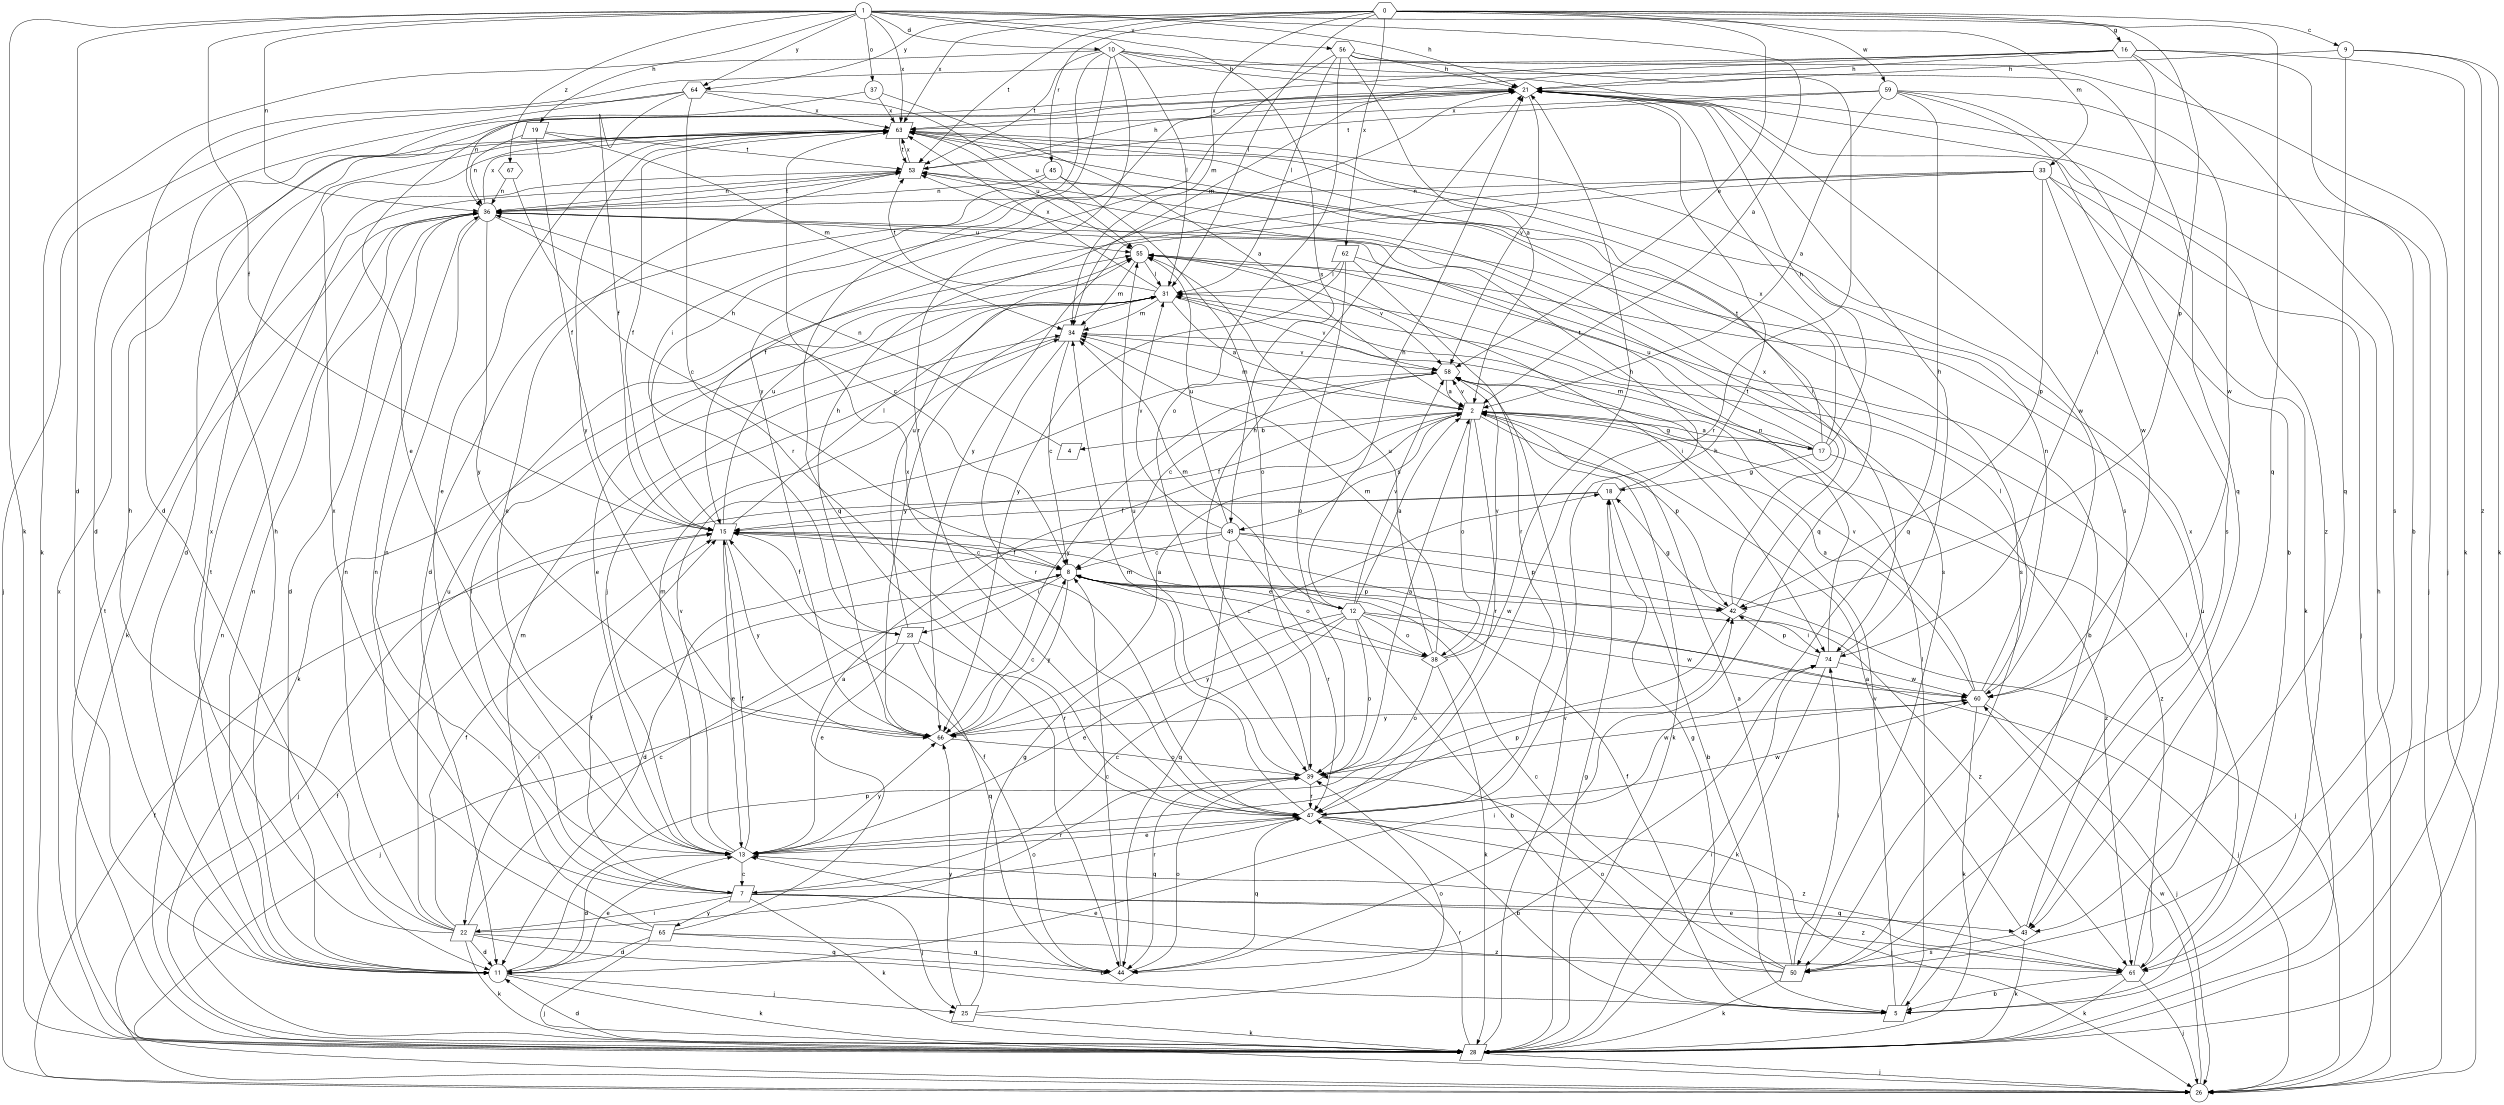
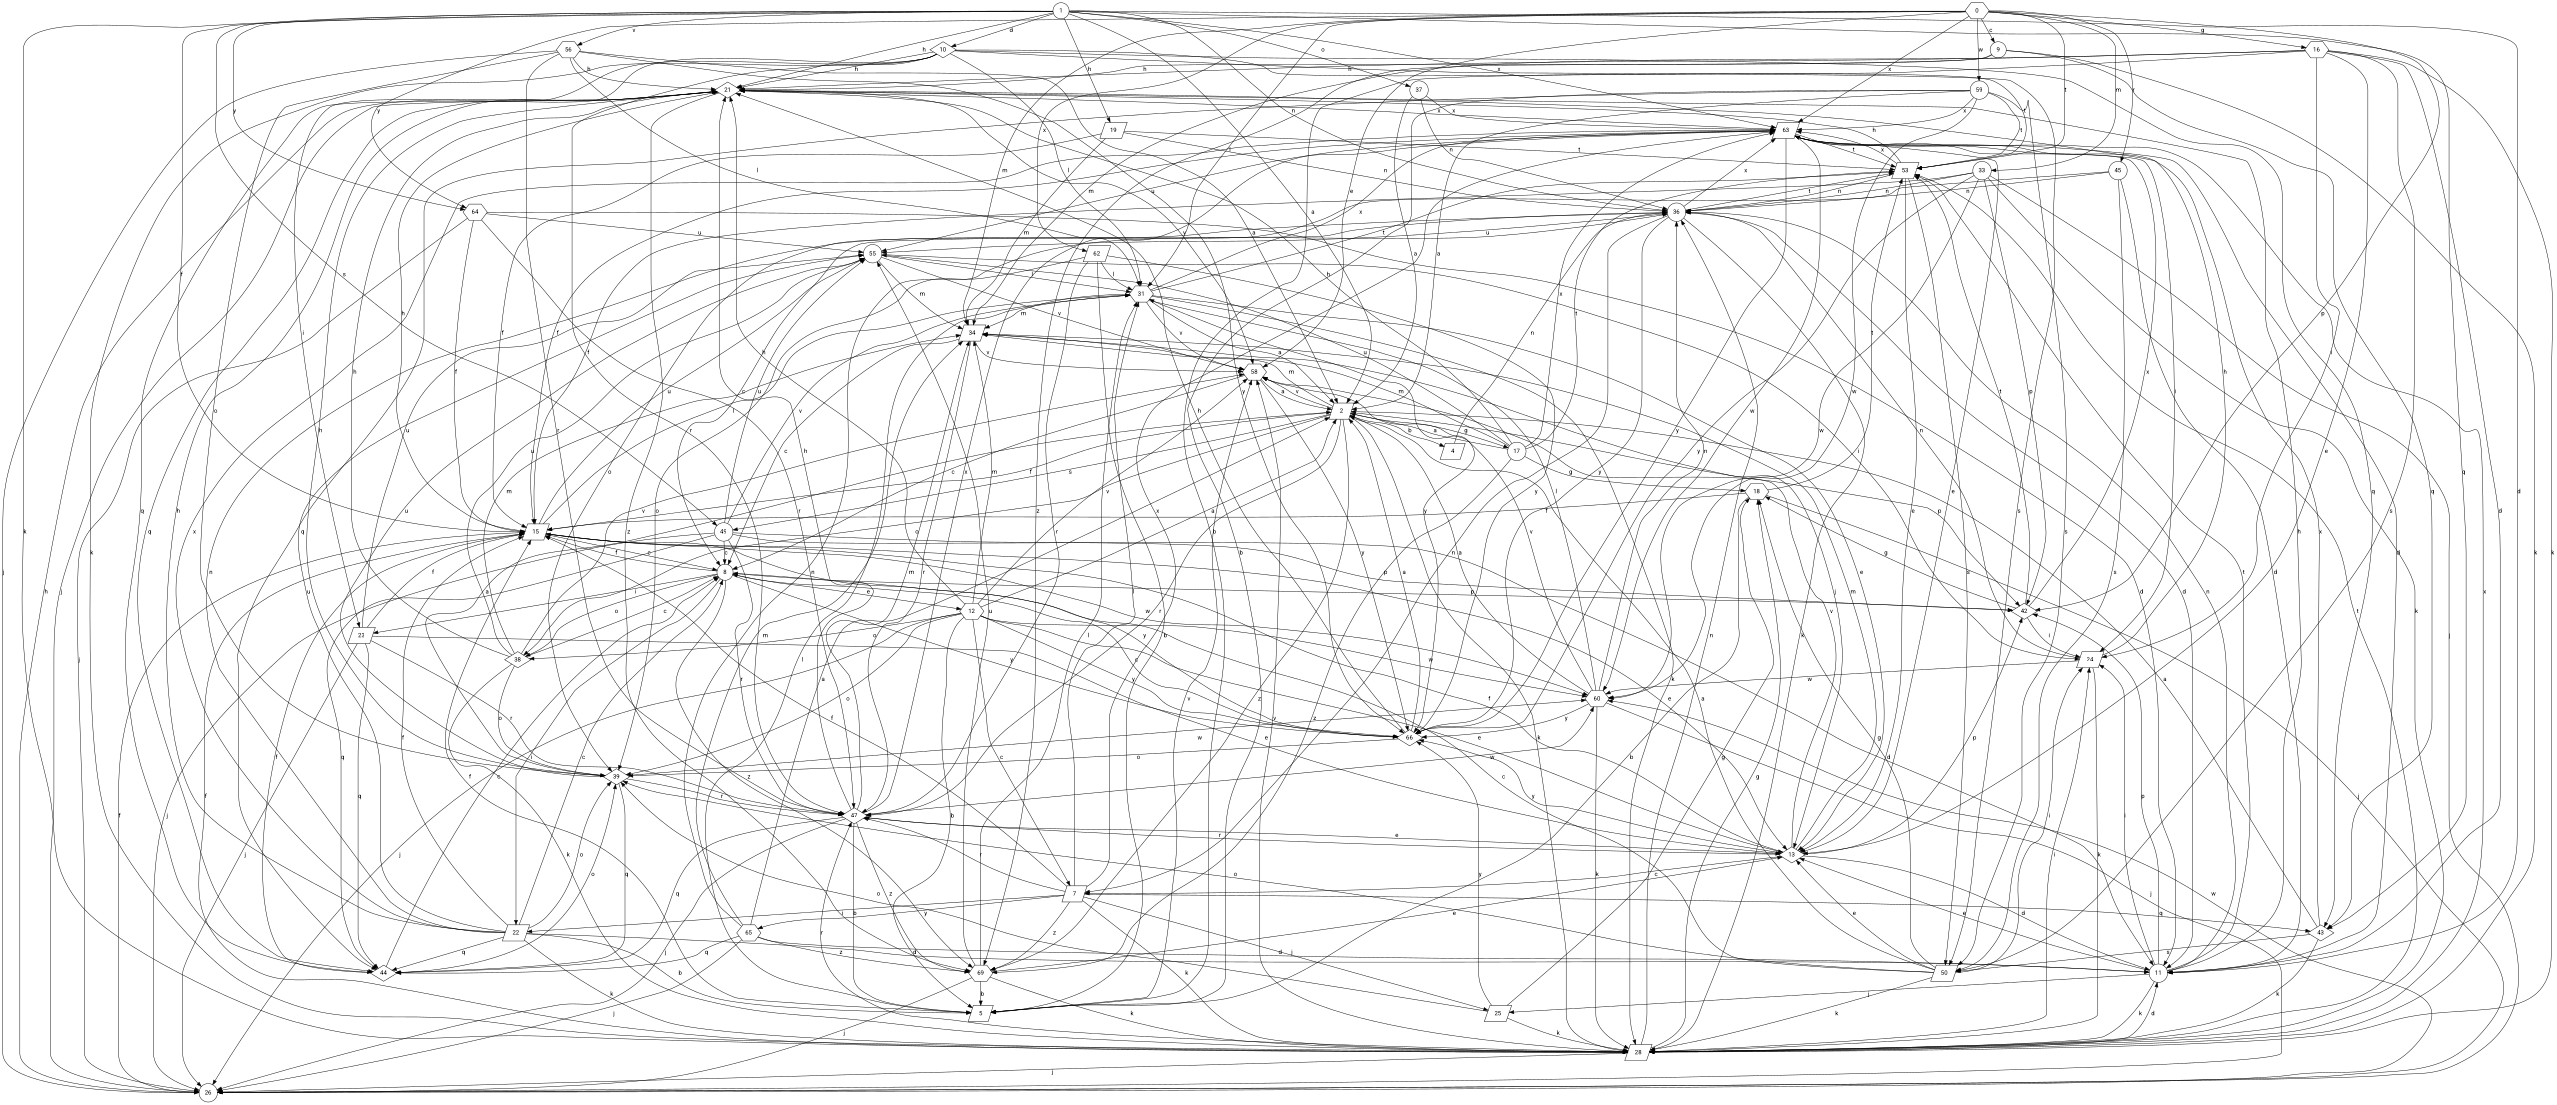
edge "64" -> "63": removed, label "x"
node "67": removed
edge "24" -> "42": removed, label "p"
node "65": shape parallelogram -> hexagon
